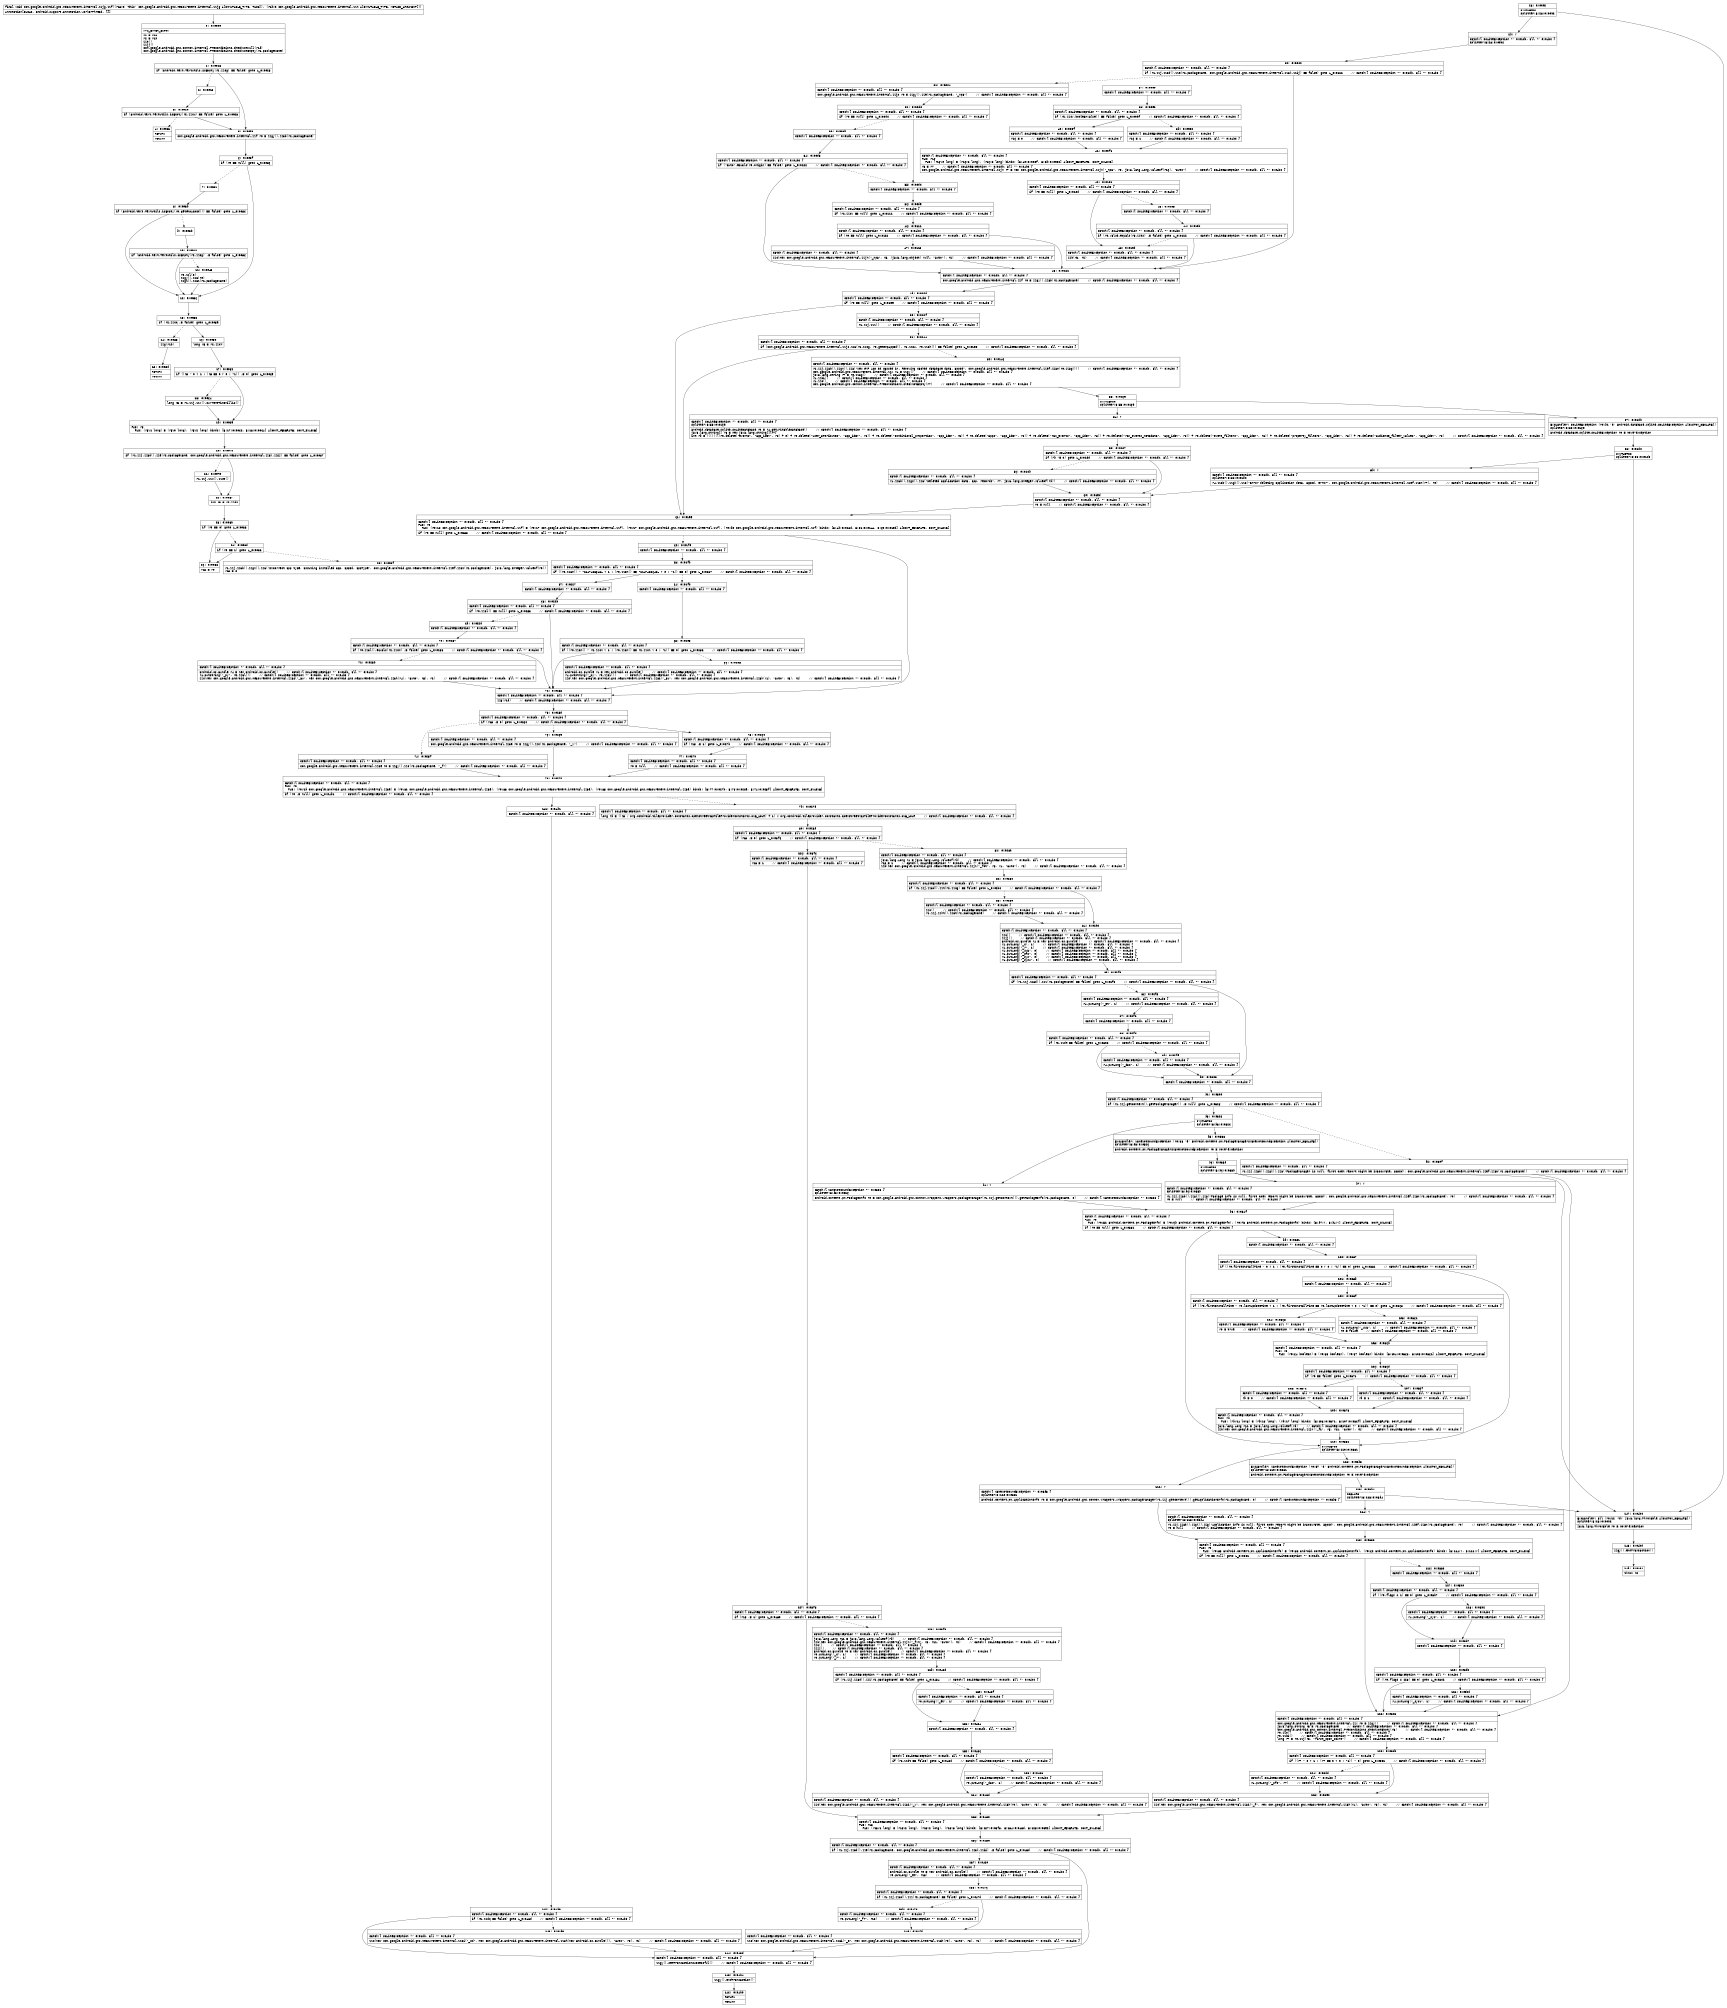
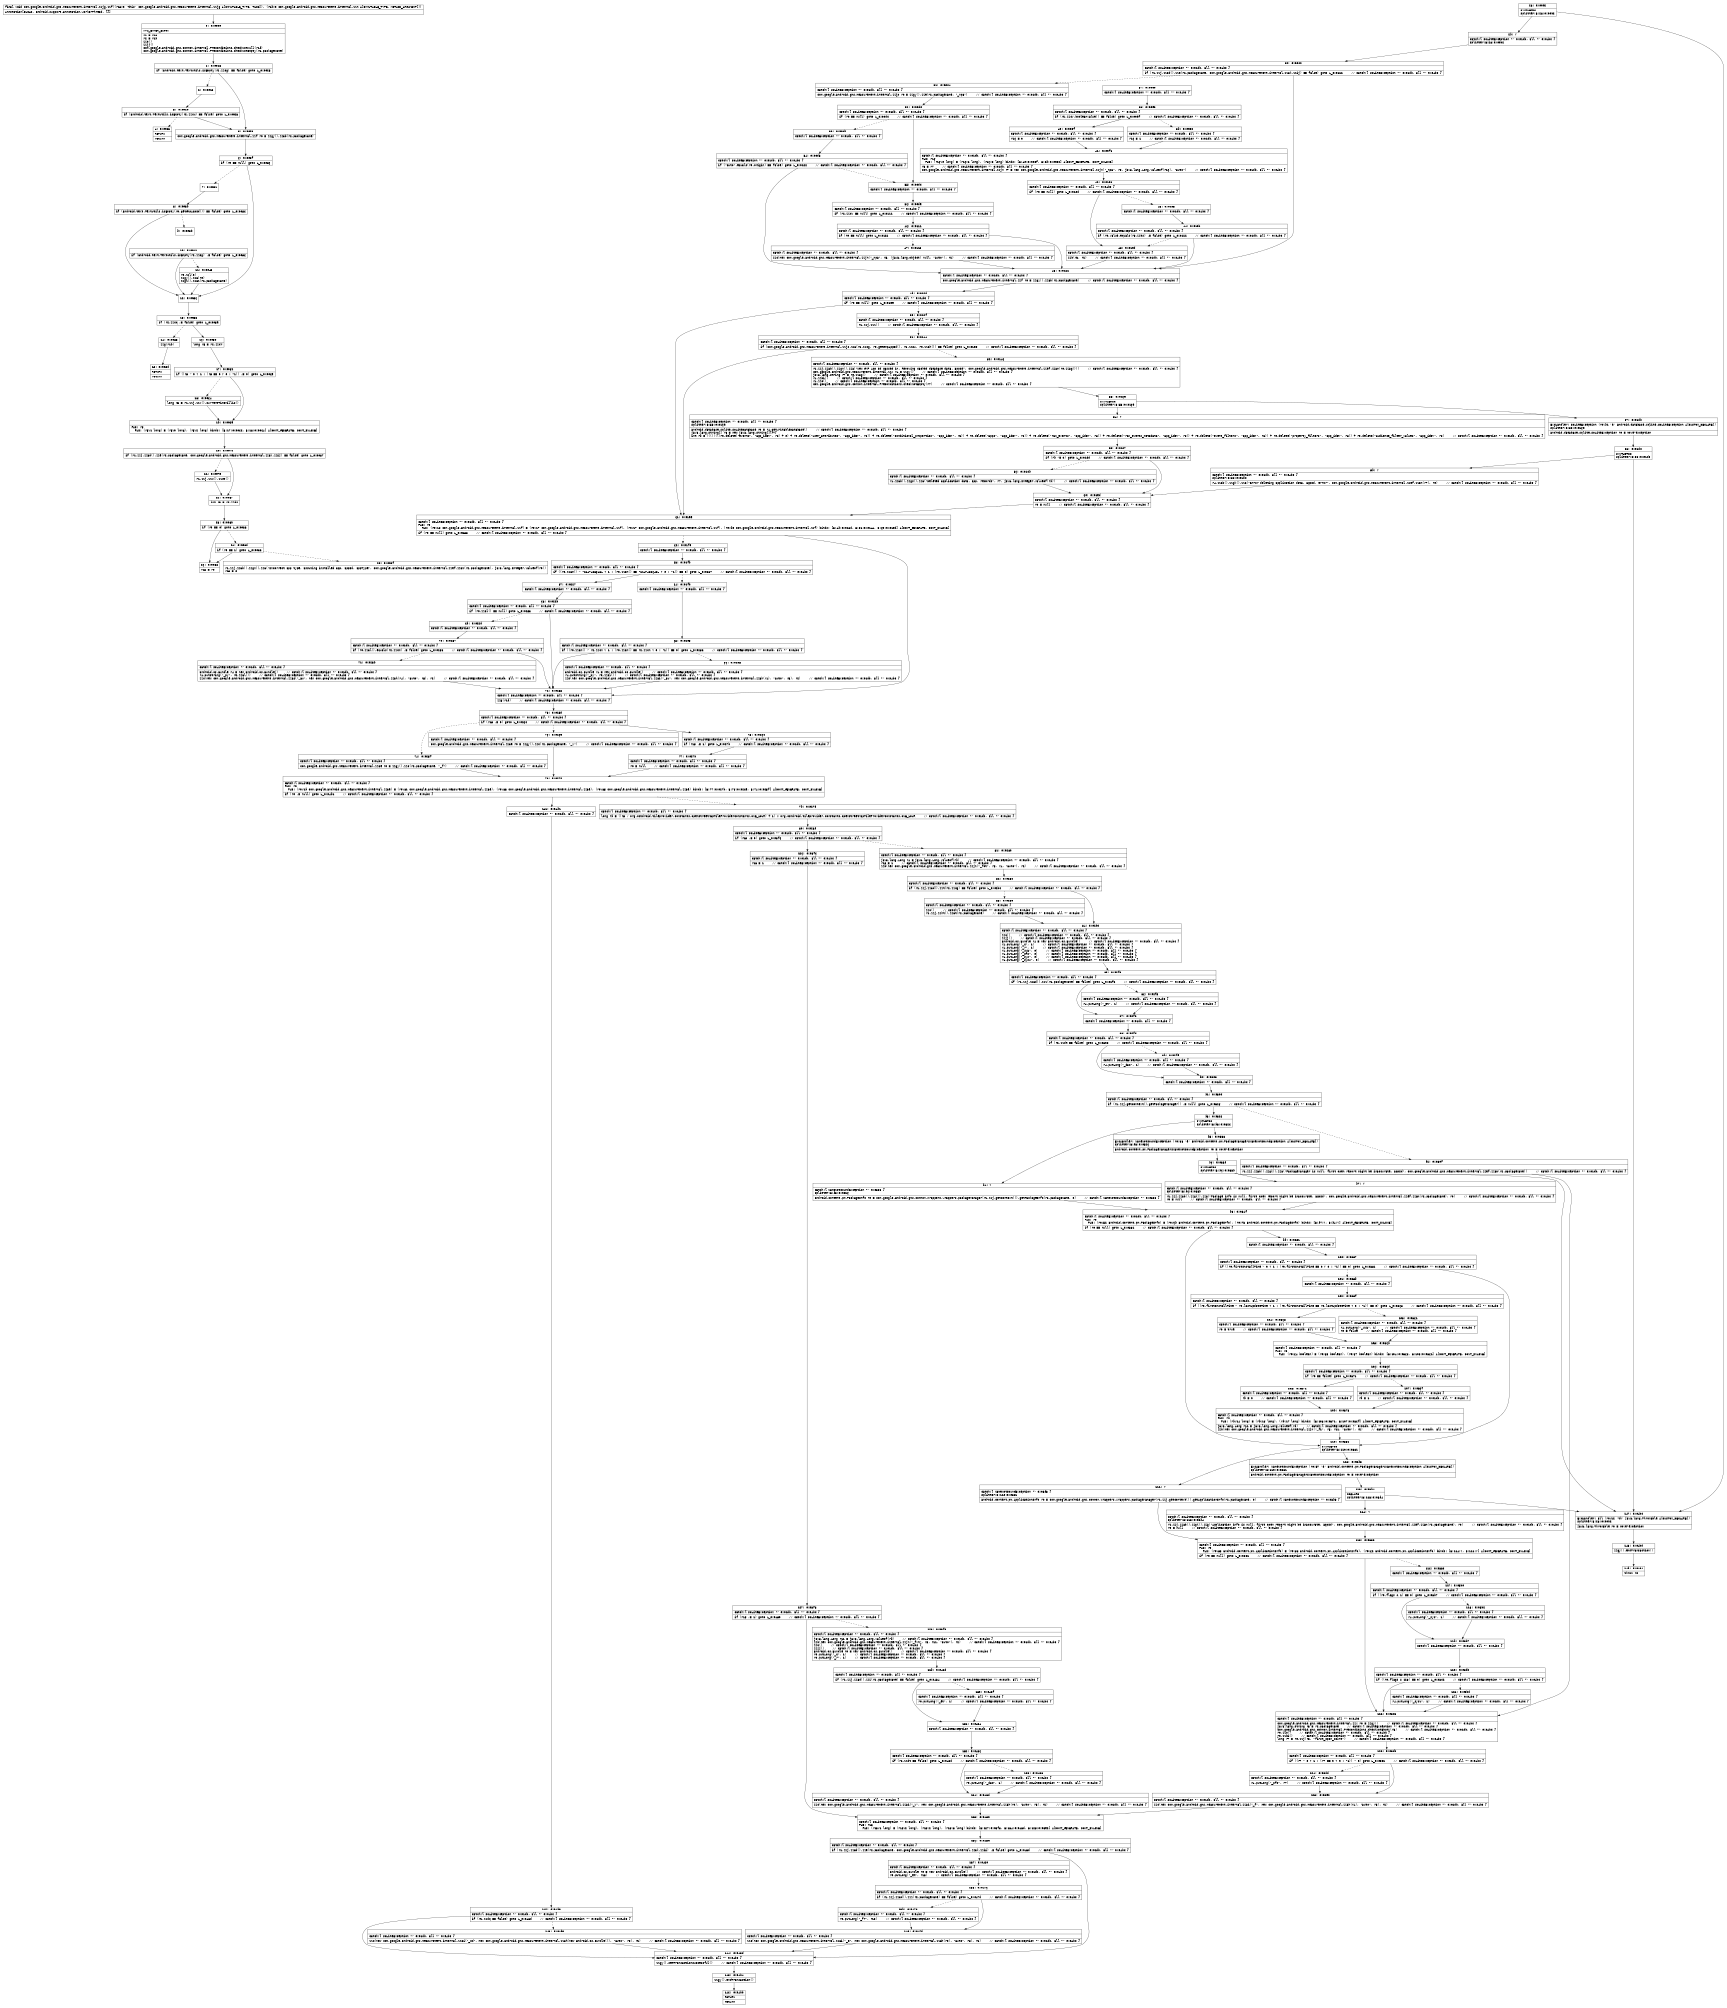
edge "9: 0x003b" -> "10: 0x0041": removed
edge "85: 0x02f3" -> "90: 0x0303": now "85: 0x02f3" -> "87: 0x02fa"
